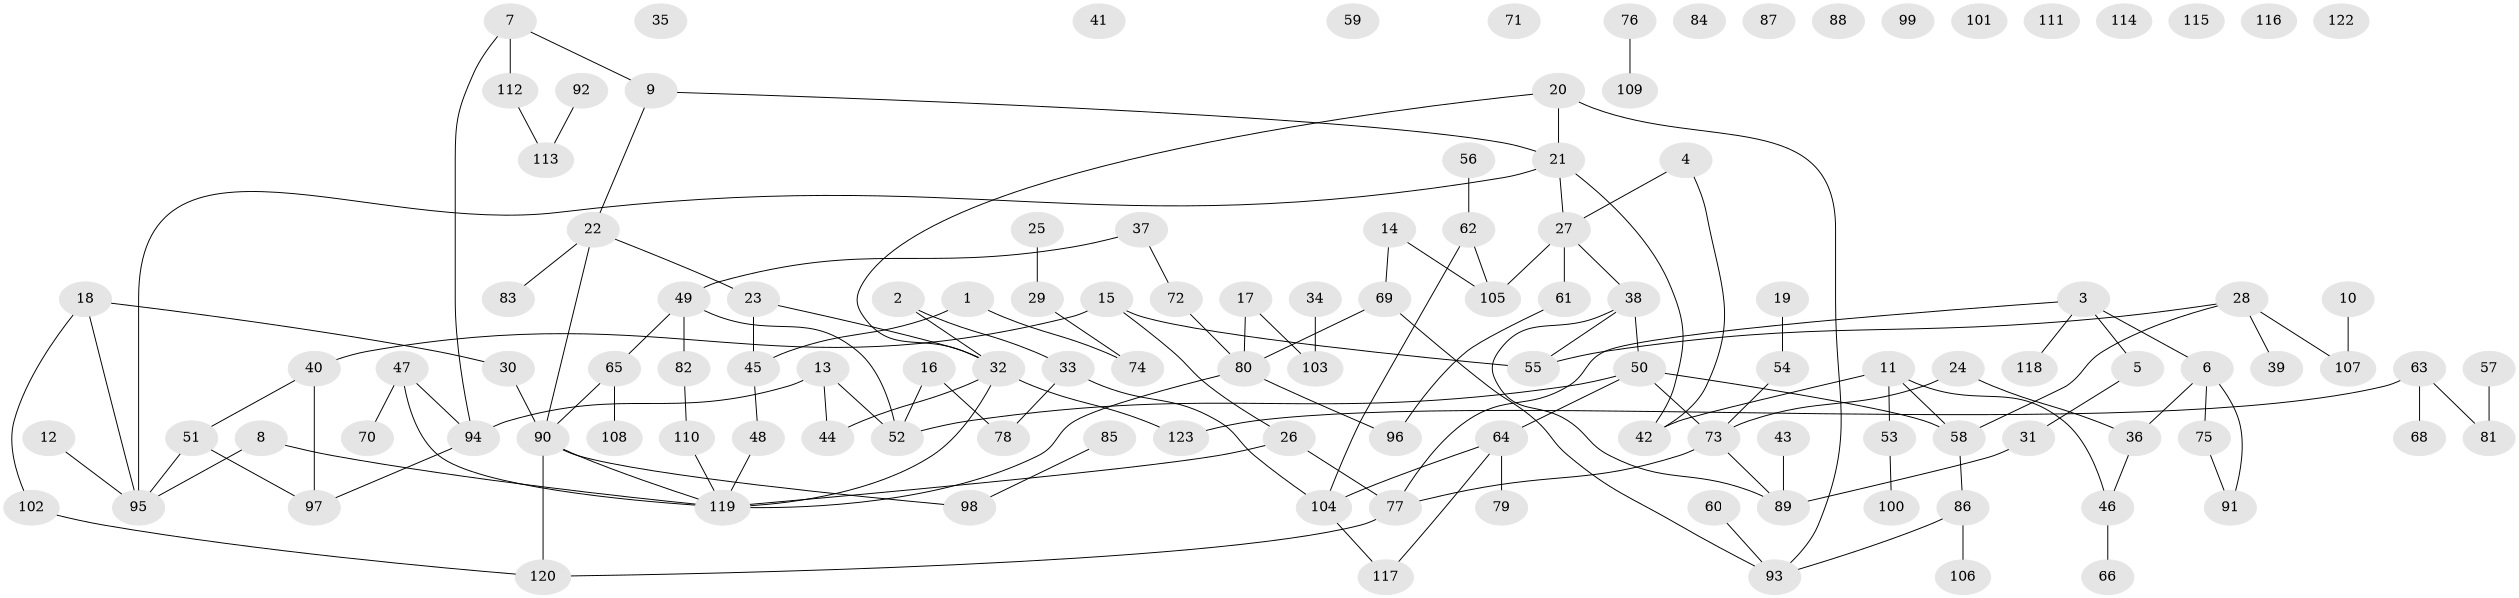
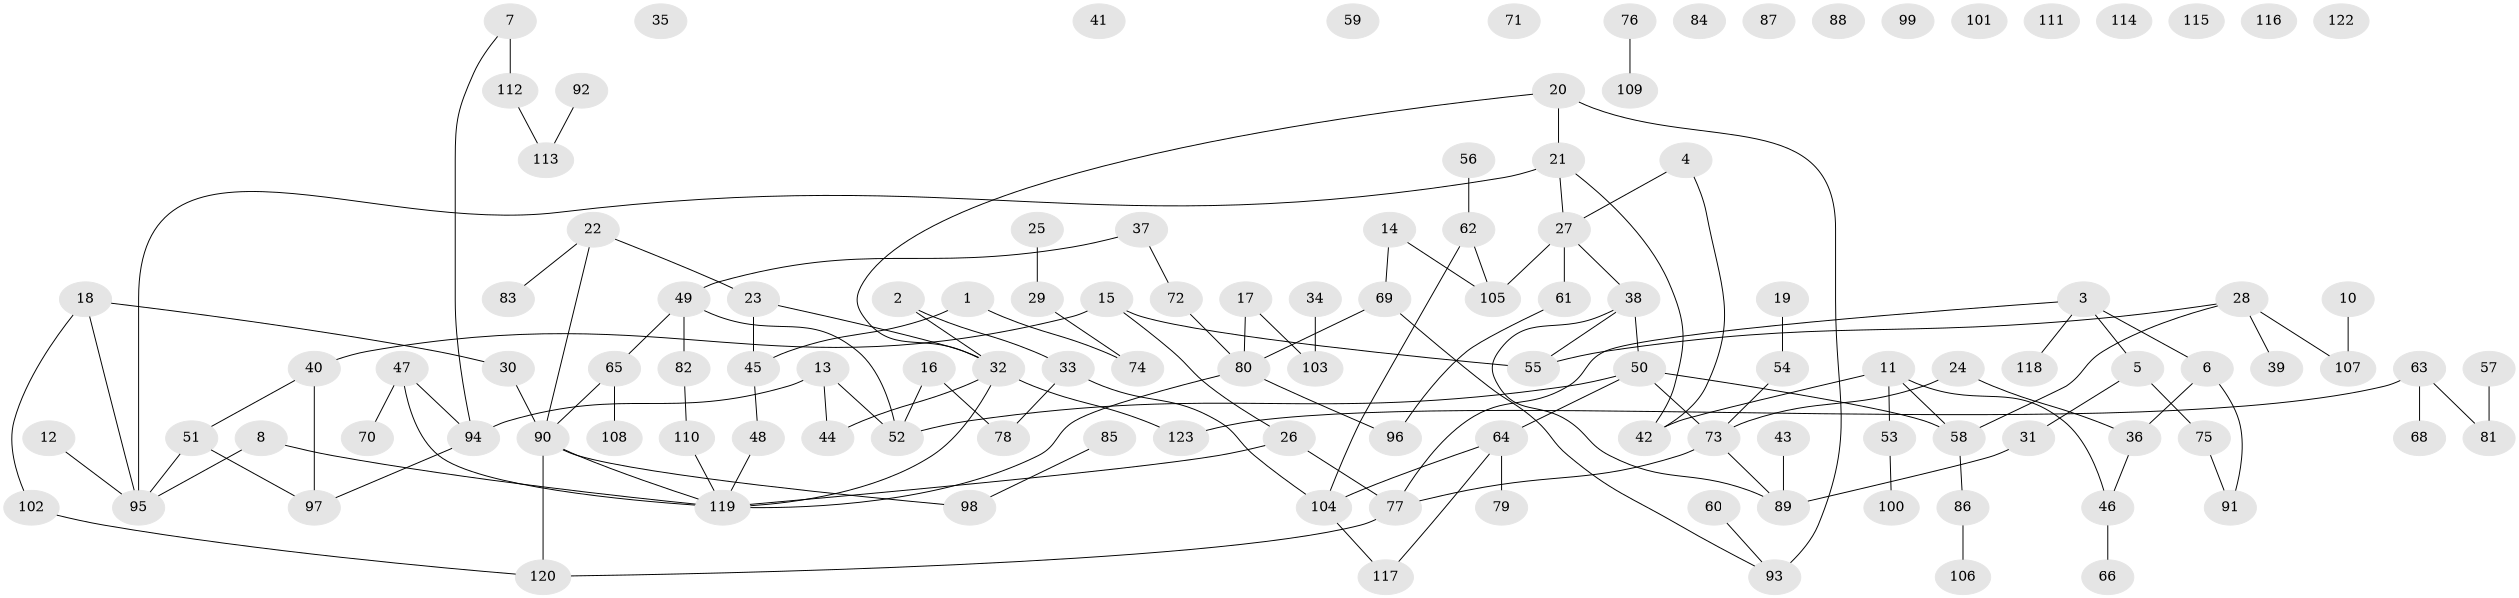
node "9": removed
edge "6" -- "75": now "5" -- "75"
edge "86" -- "93": removed
